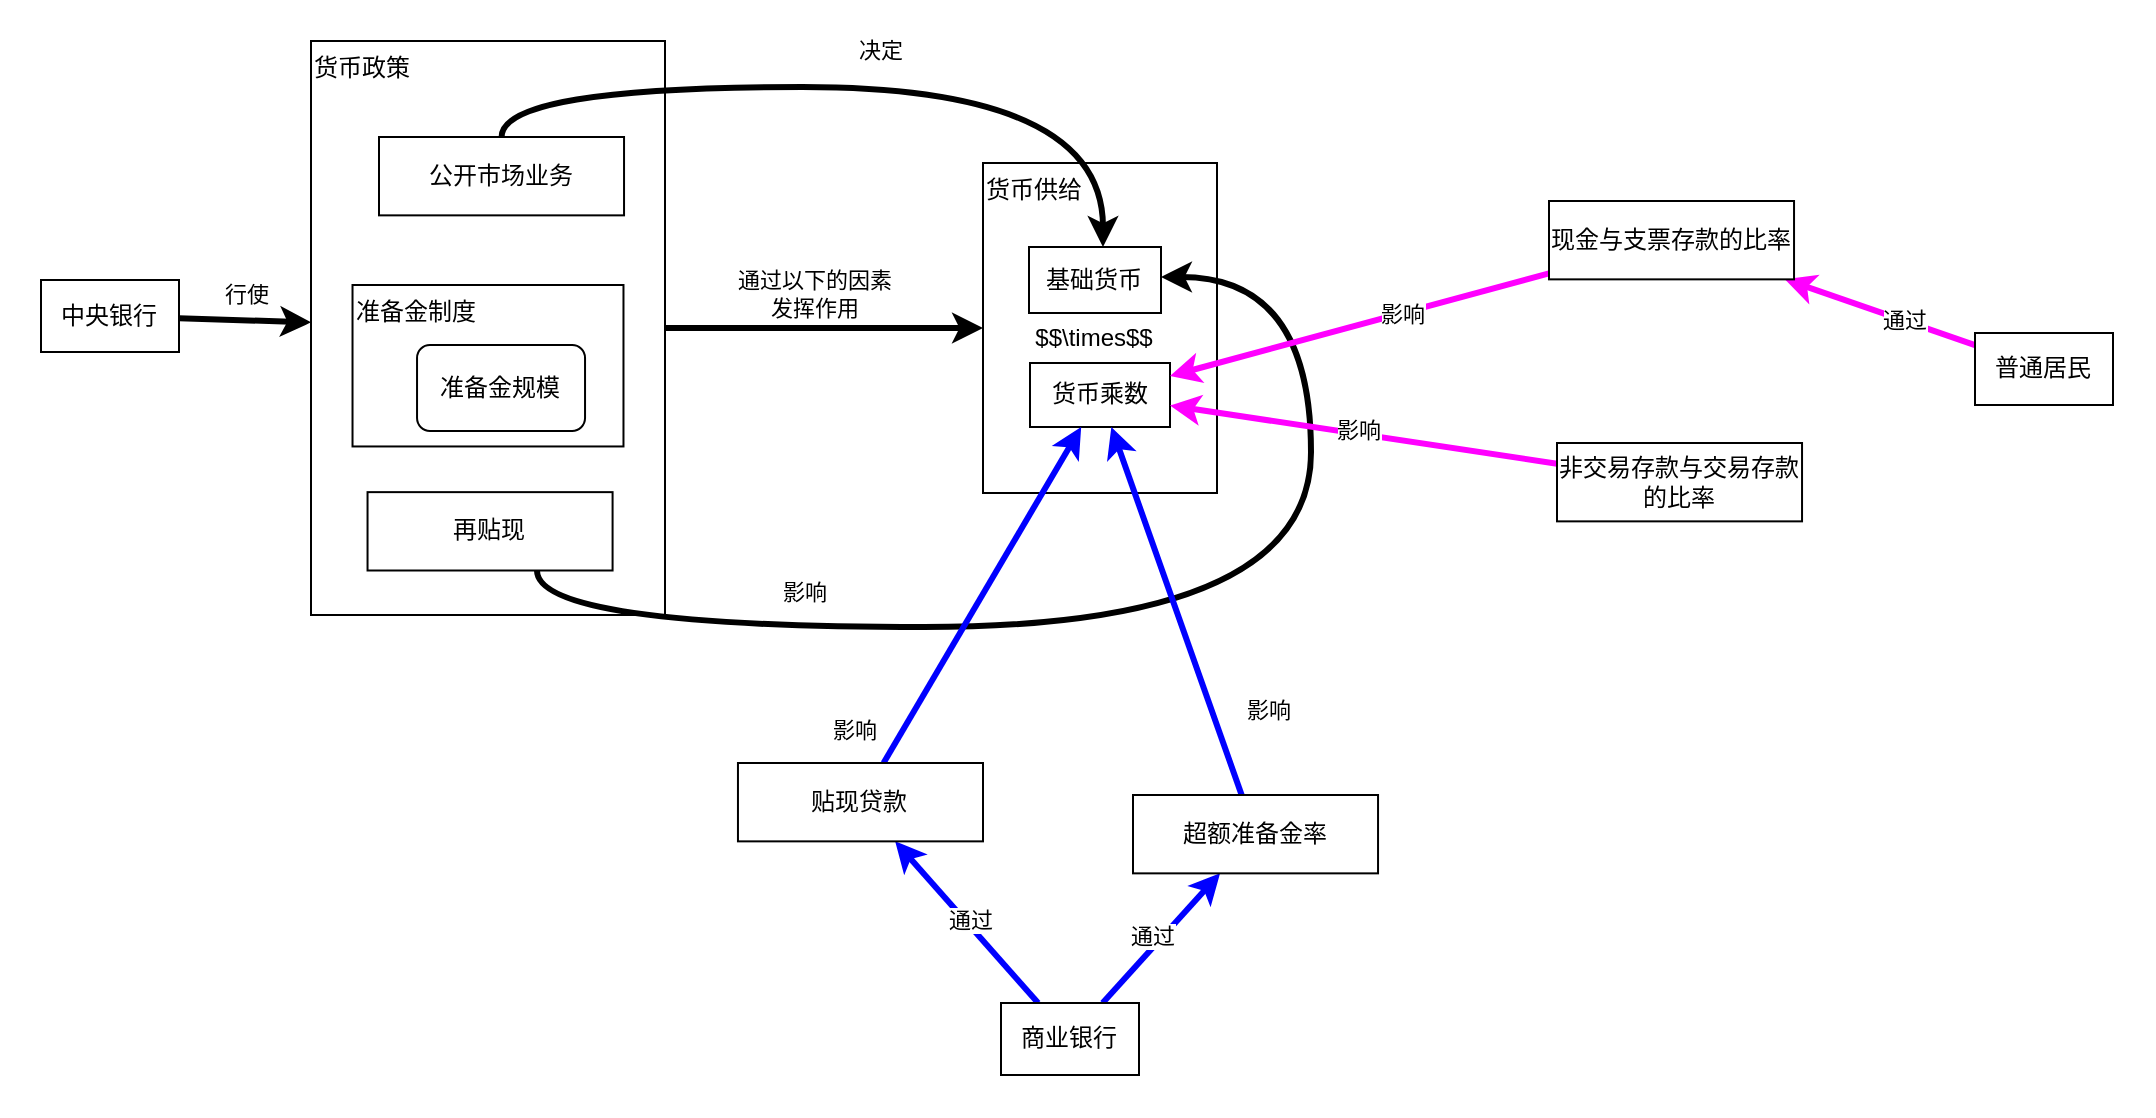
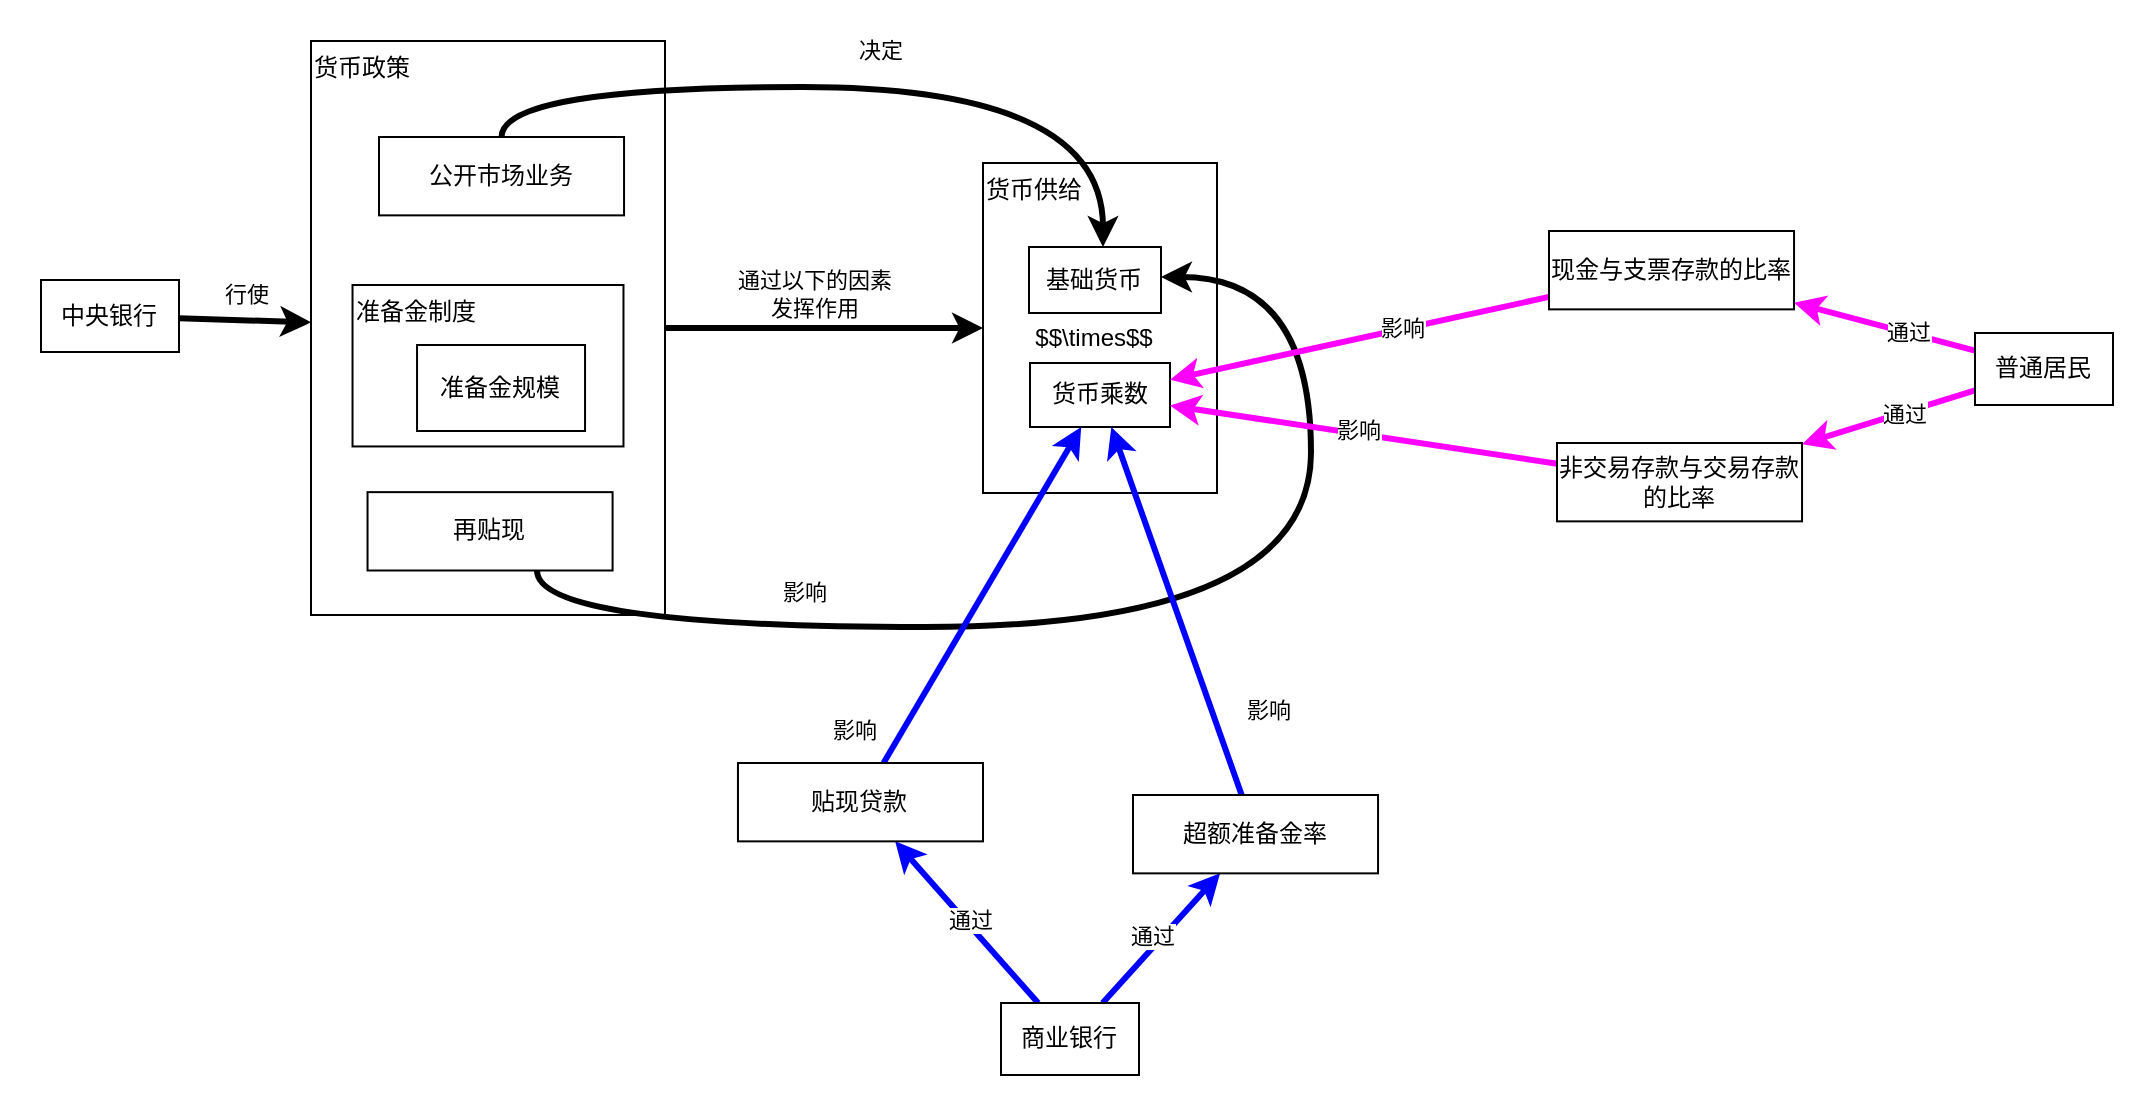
node "现金与支票存款的比率": moved (1672, 240) -> (1672, 270)
node "准备金规模": shape rounded rectangle -> rectangle
edge "普通居民" -> "非交易存款与交易存款的比率": added, label "通过"
